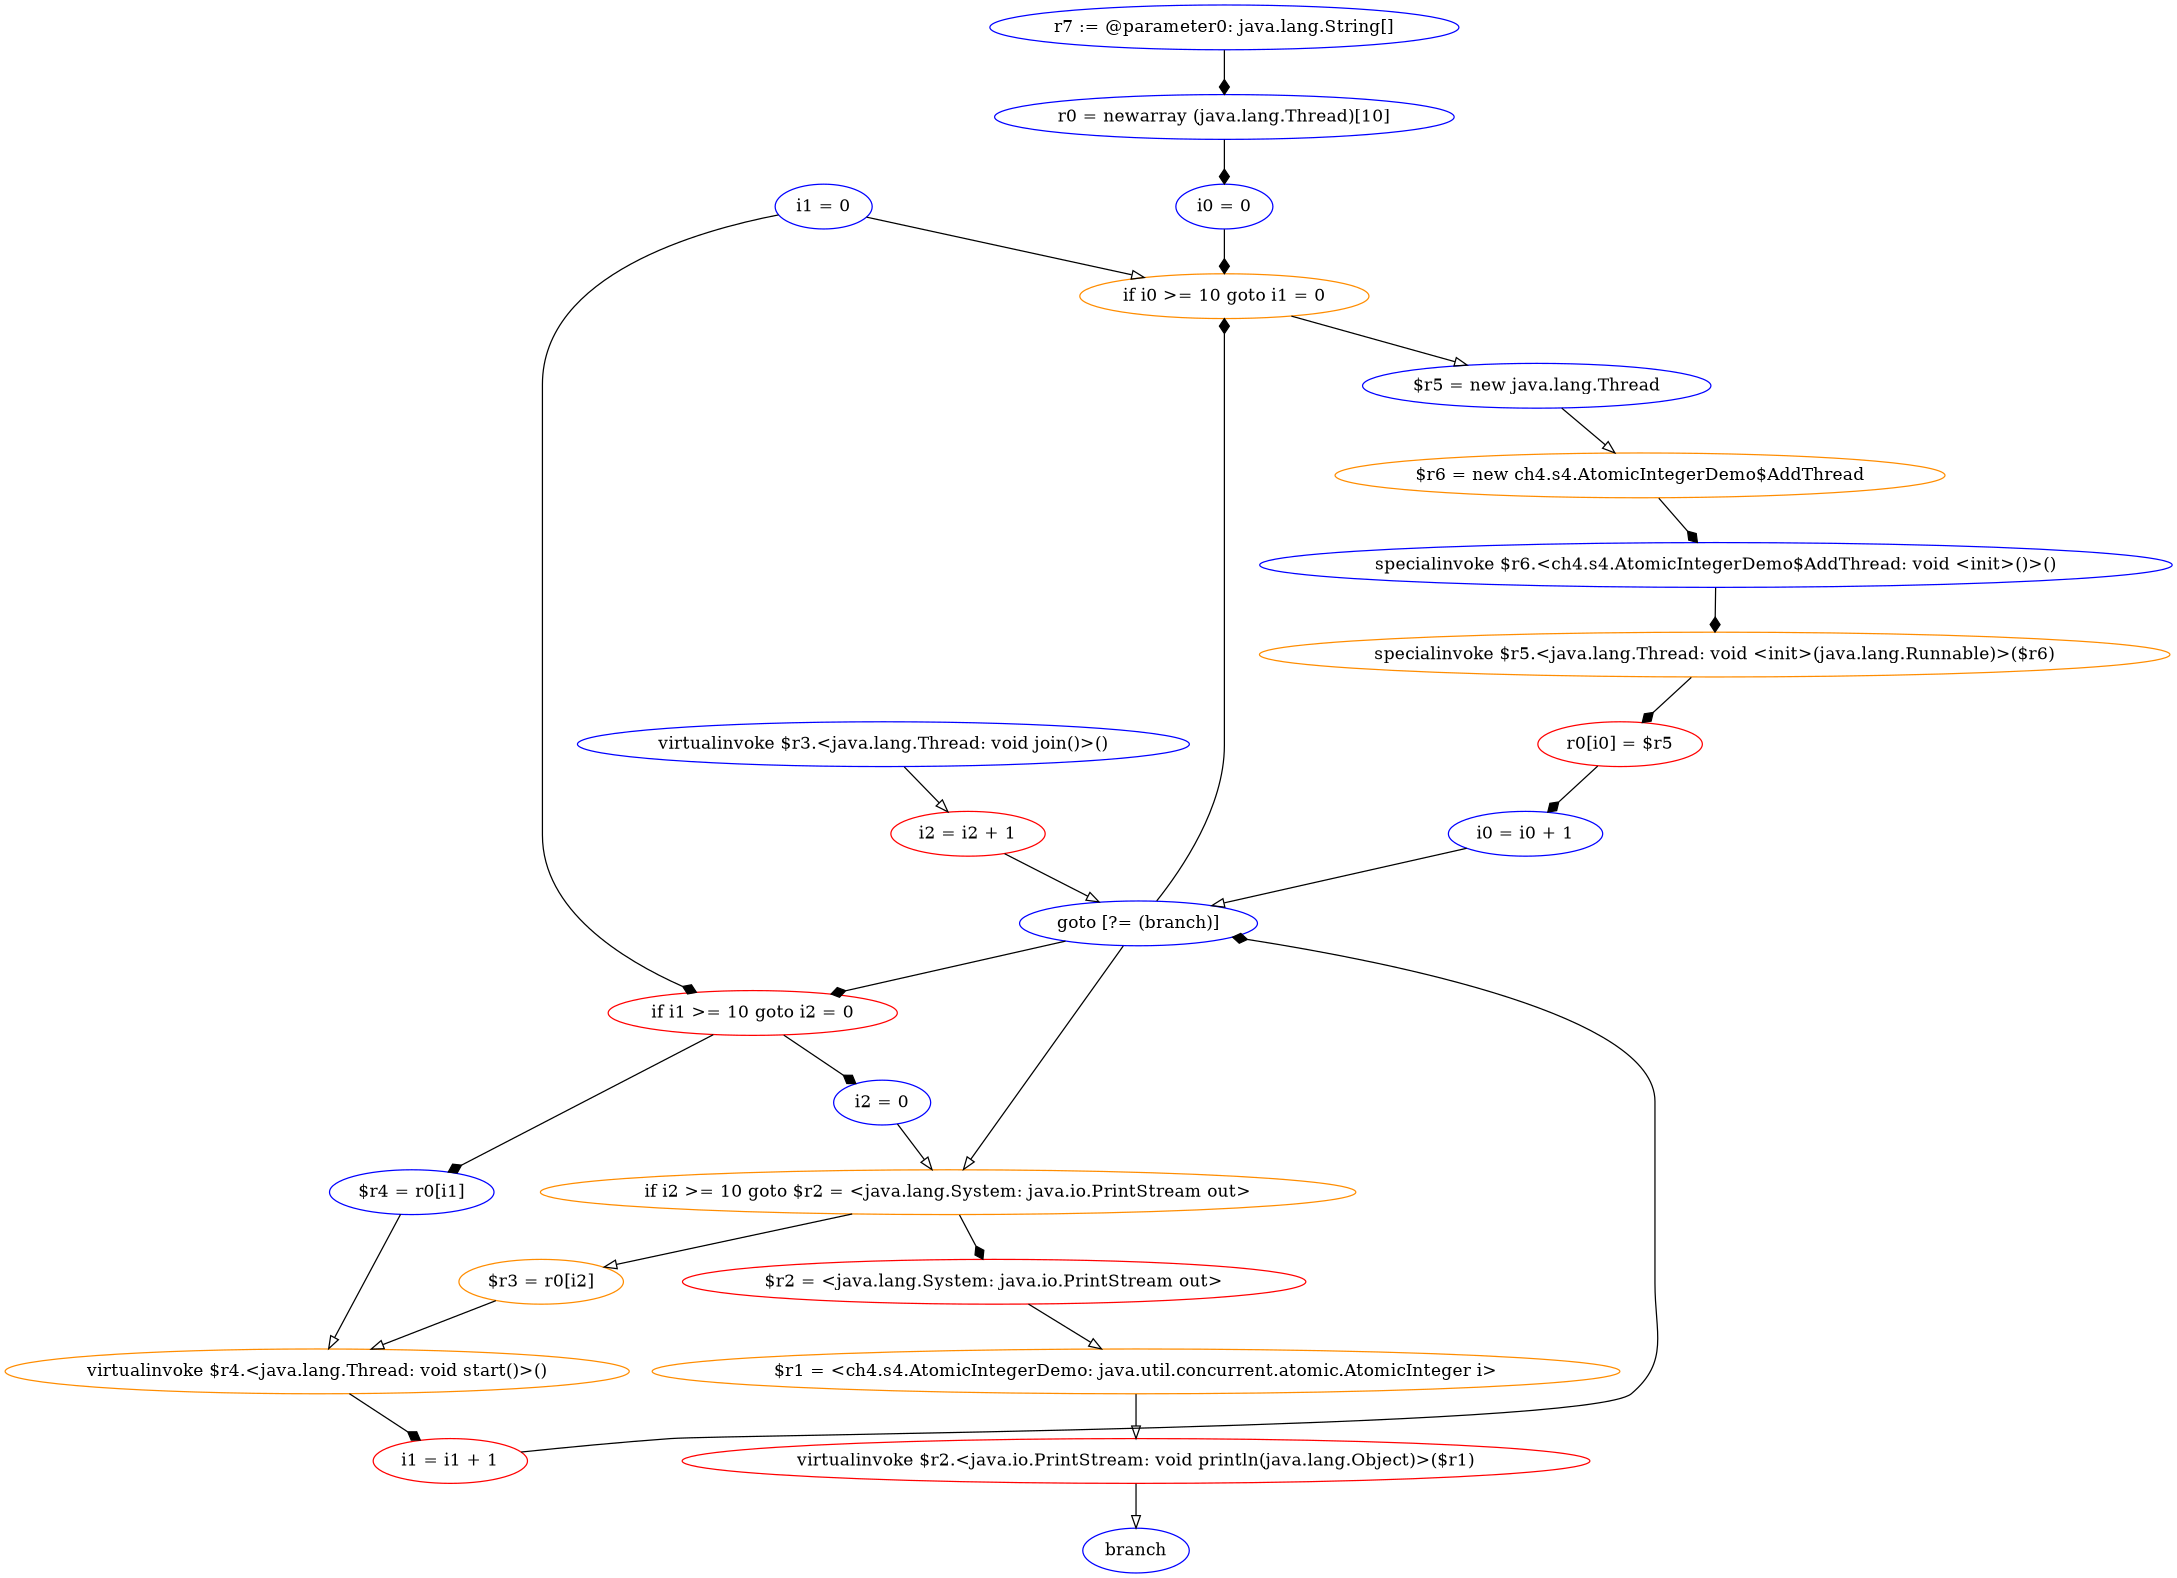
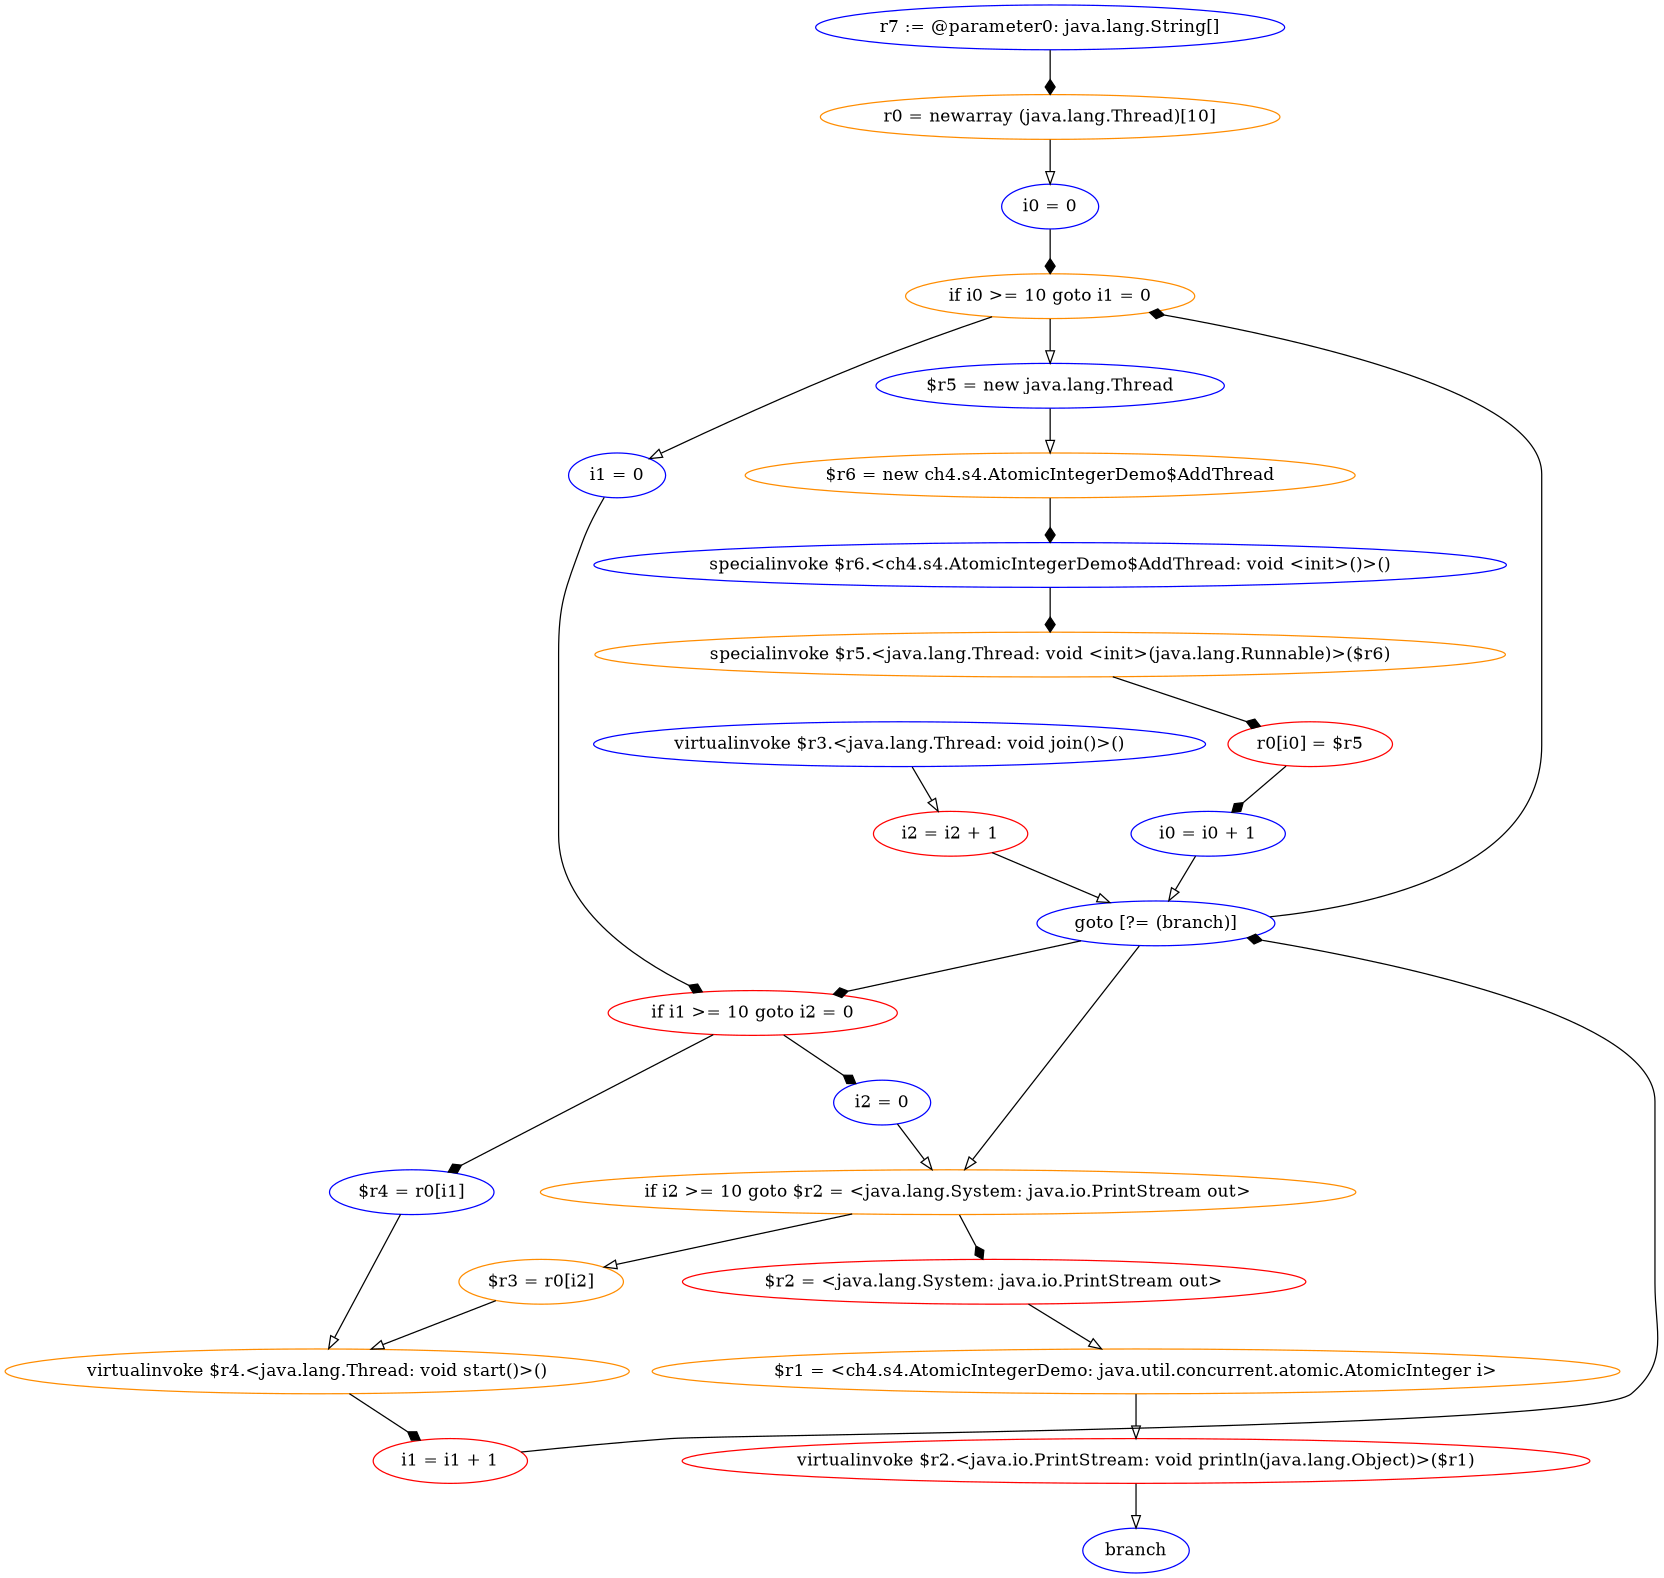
node "r0 = newarray (java.lang.Thread)[10]": color blue -> darkorange
edge "r0 = newarray (java.lang.Thread)[10]" -> "i0 = 0": arrowhead diamond -> onormal
edge "i1 = 0" -> "if i0 >= 10 goto i1 = 0": reversed
